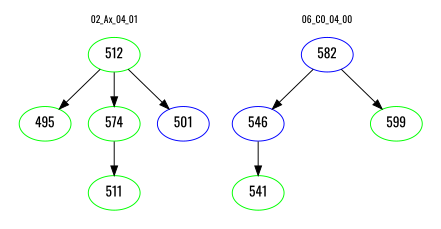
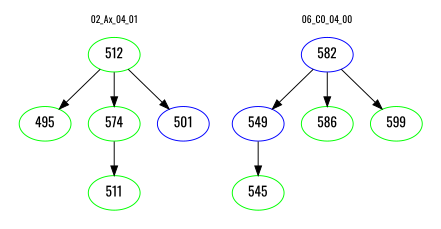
node "546": label "546" -> "549"
node "586": added
node "541": label "541" -> "545"
